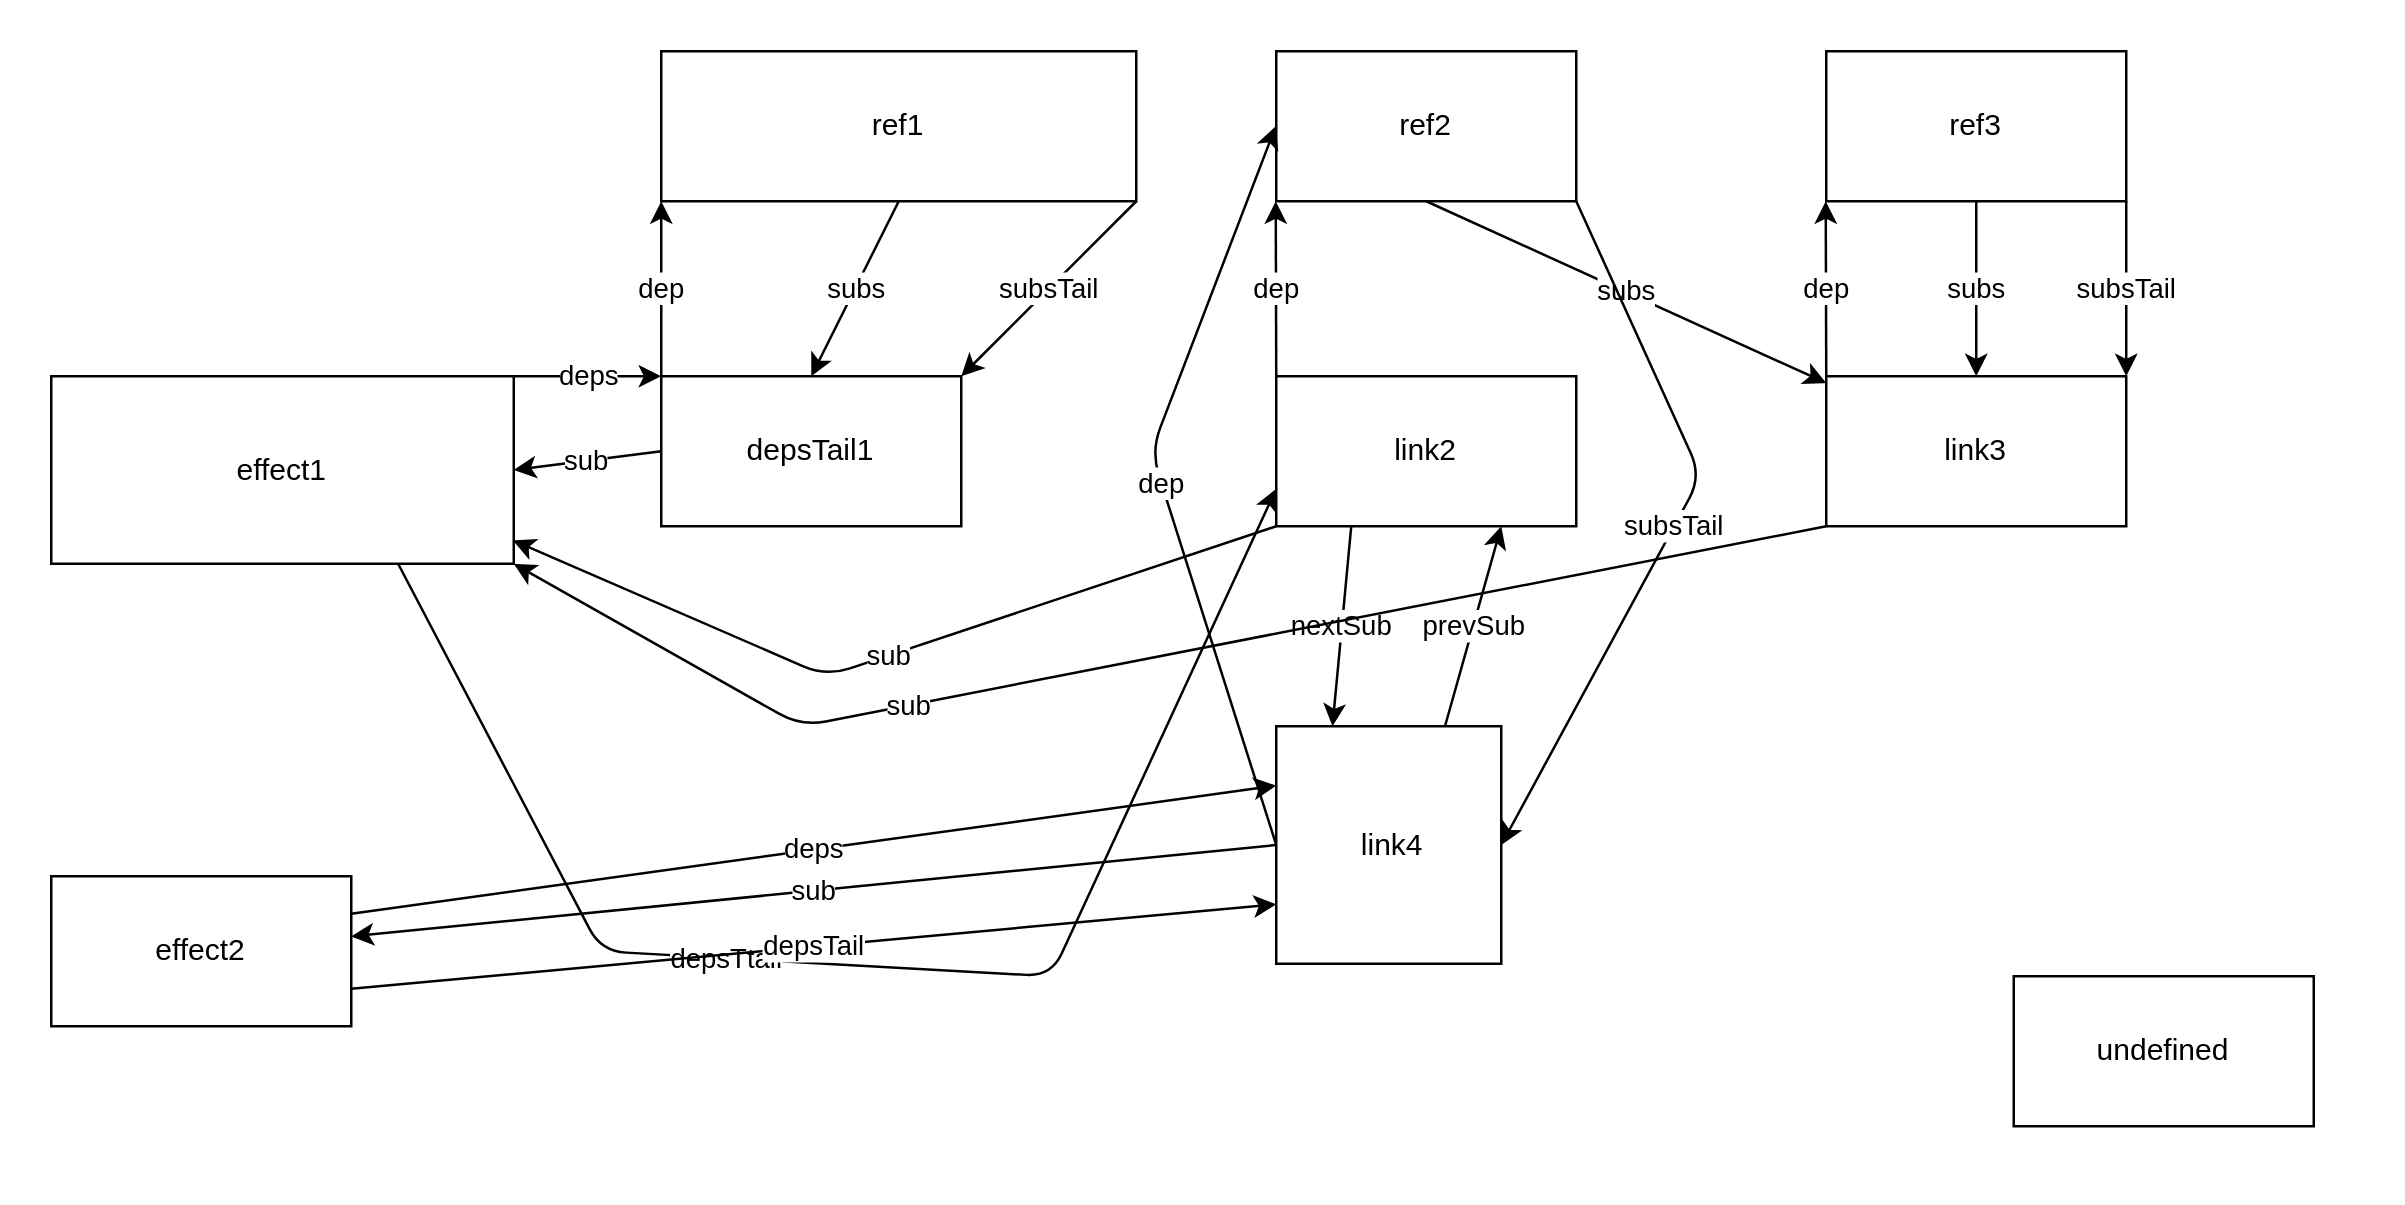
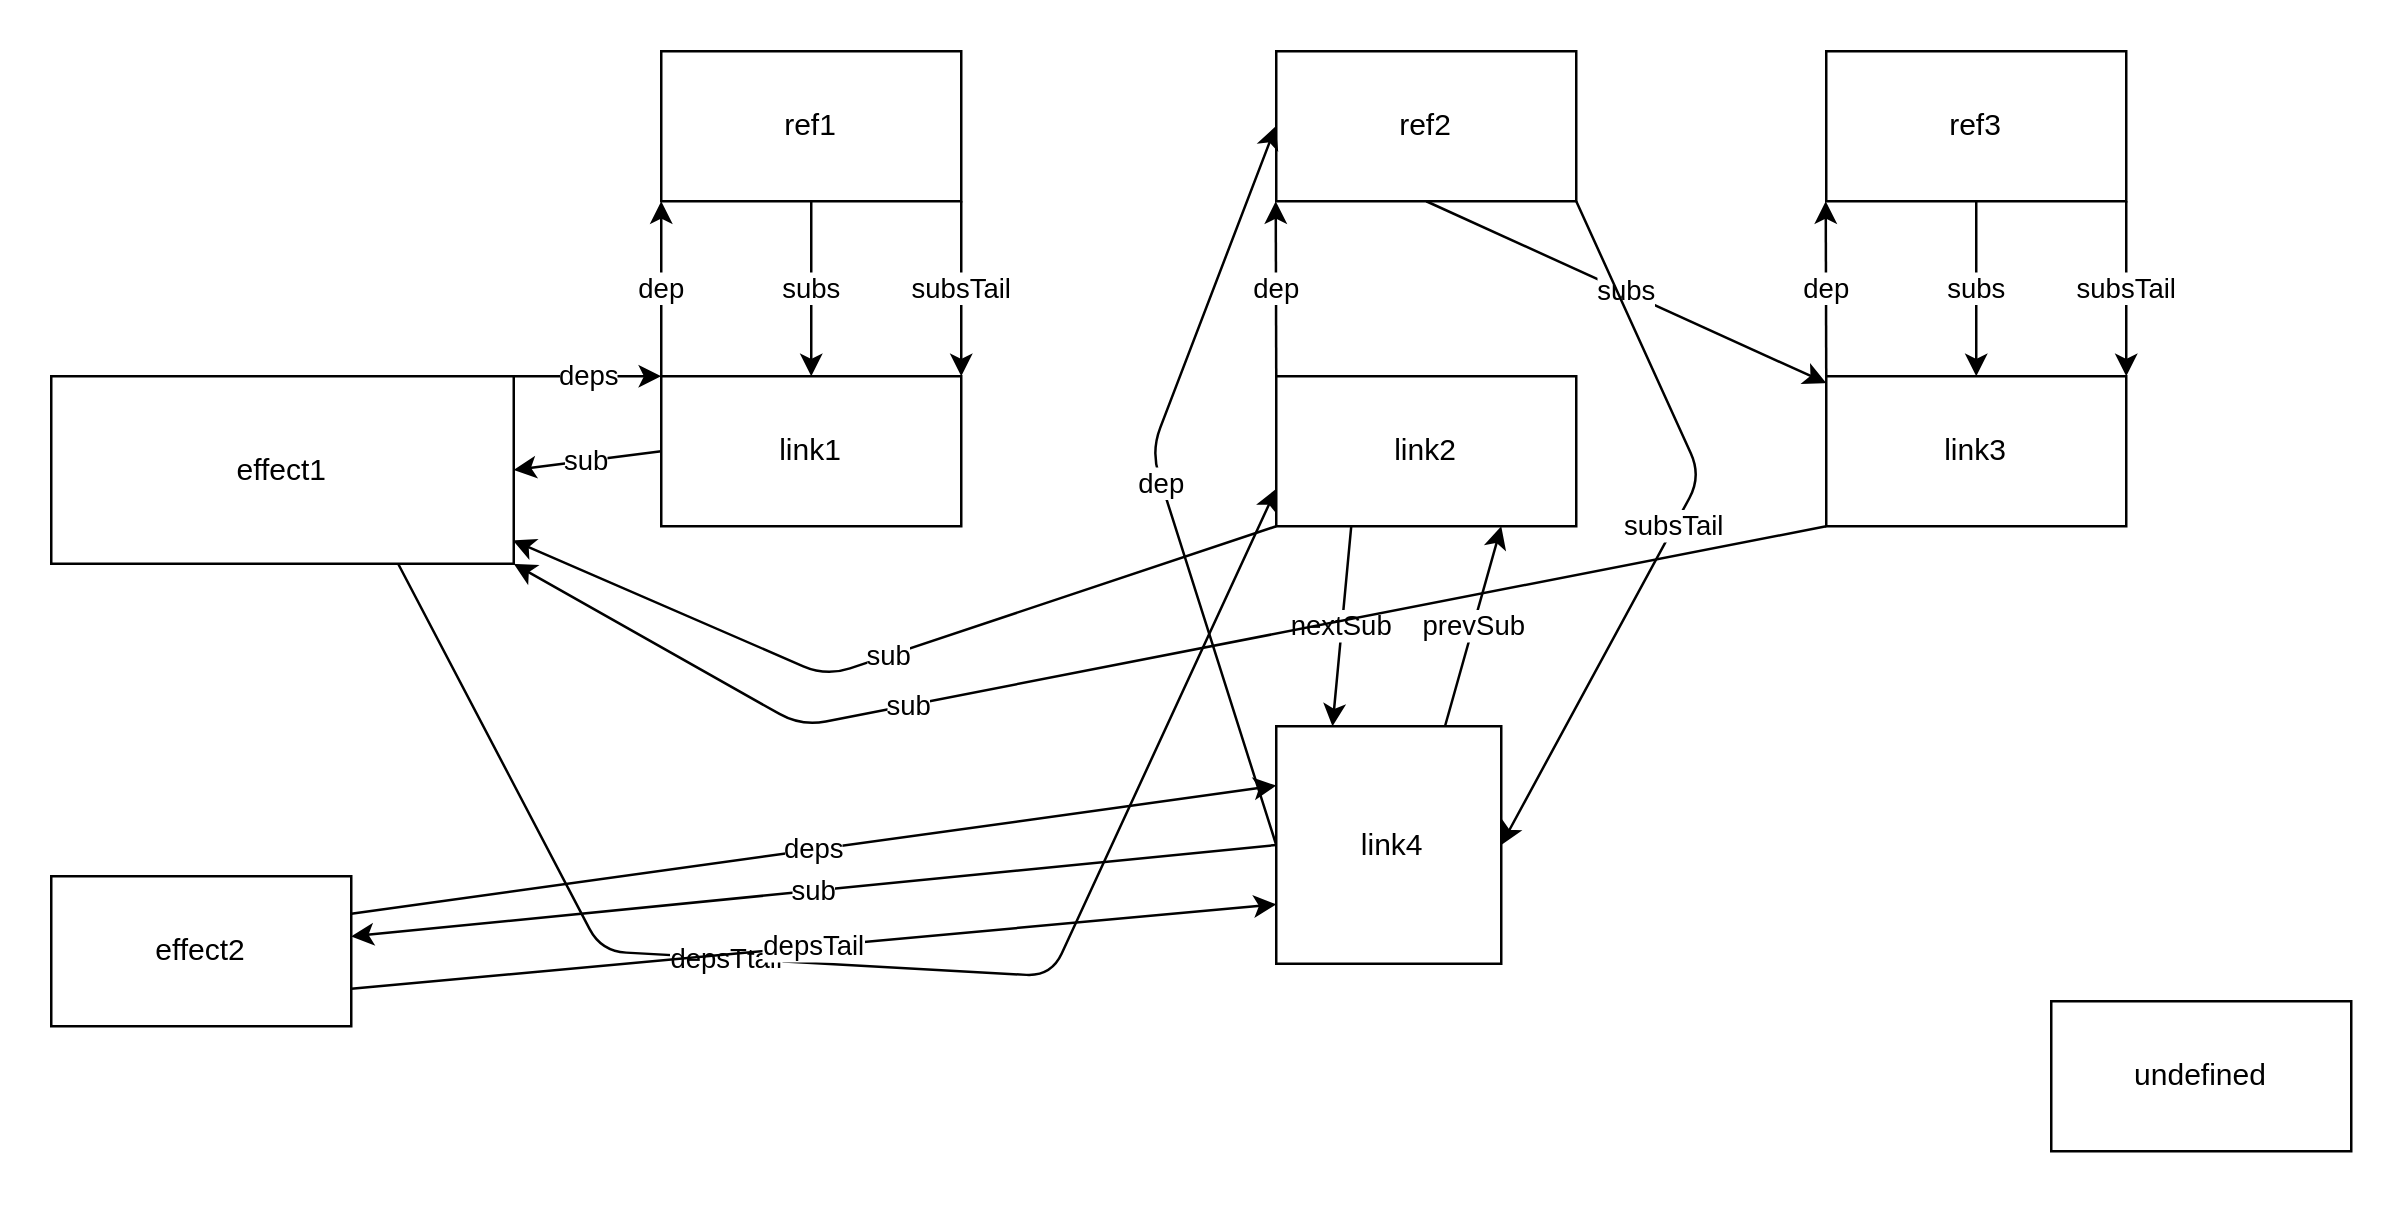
node "ref1": size 475x150 -> 300x150
node "depsTail1": label "depsTail1" -> "link1"
node "undefined": moved (2164, 1051) -> (2201, 1076)
